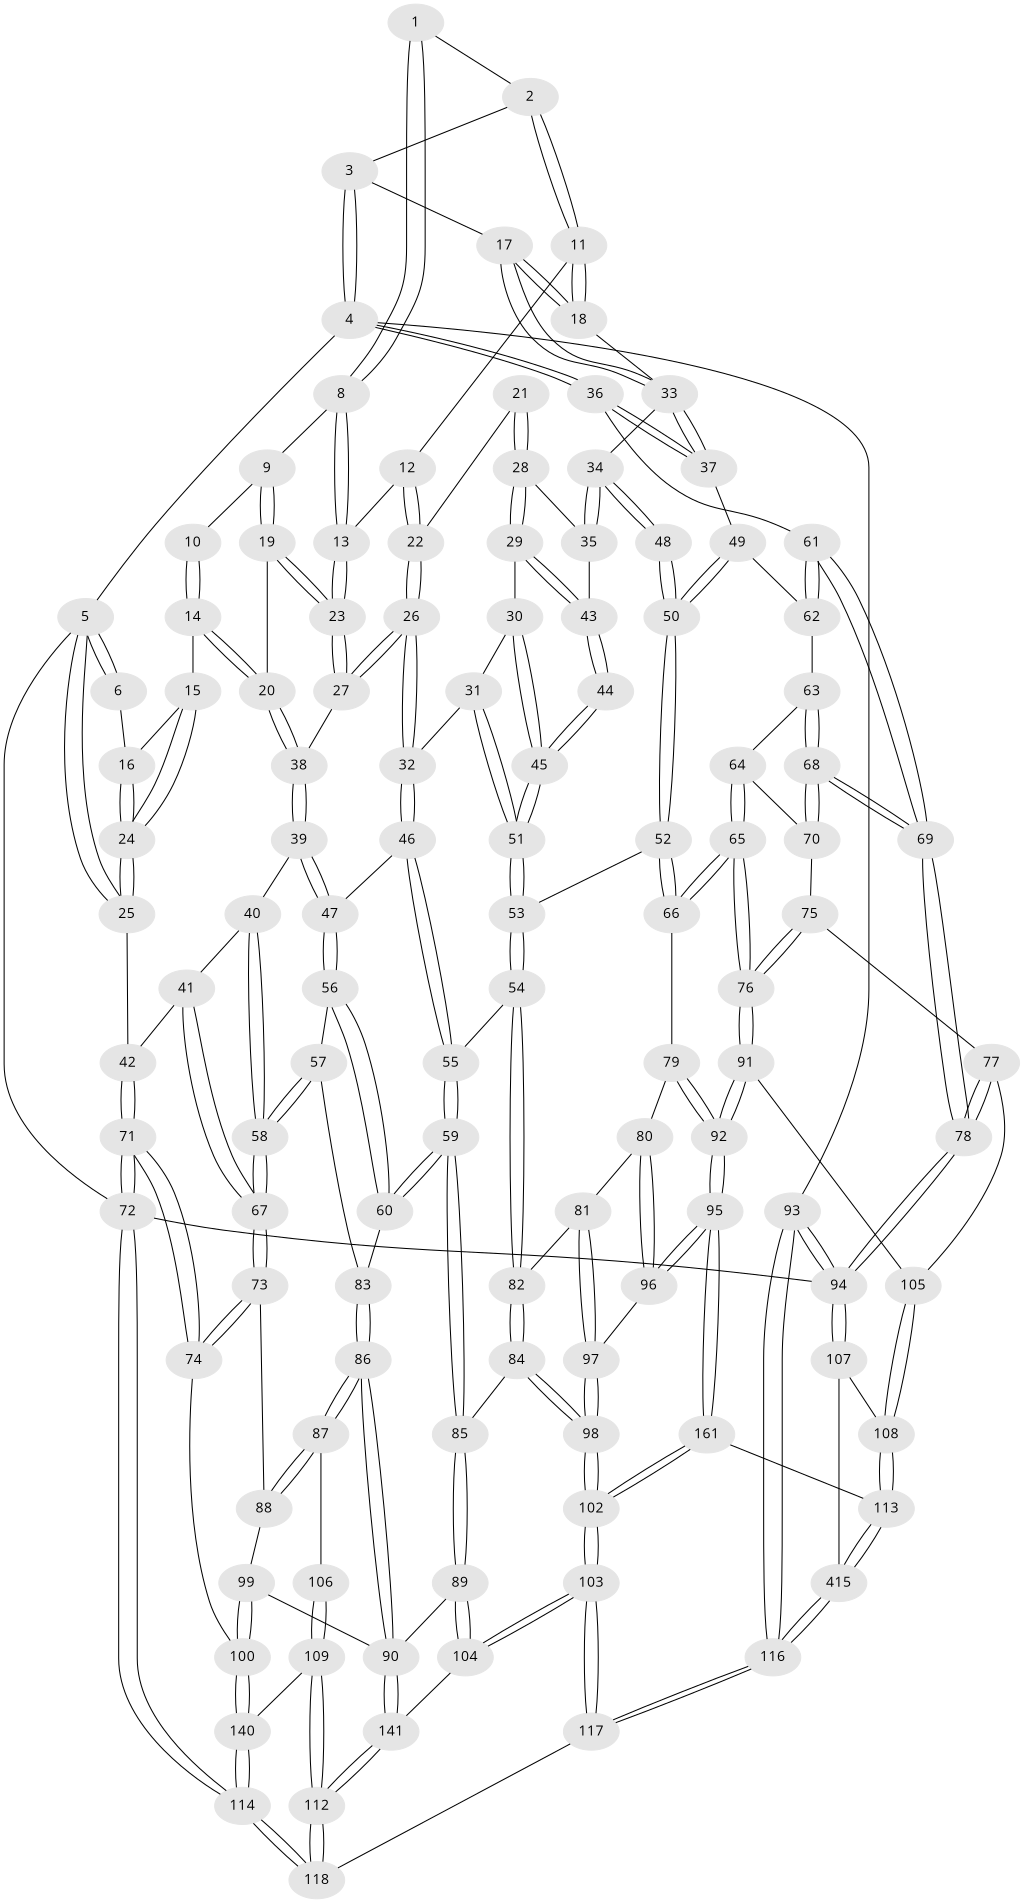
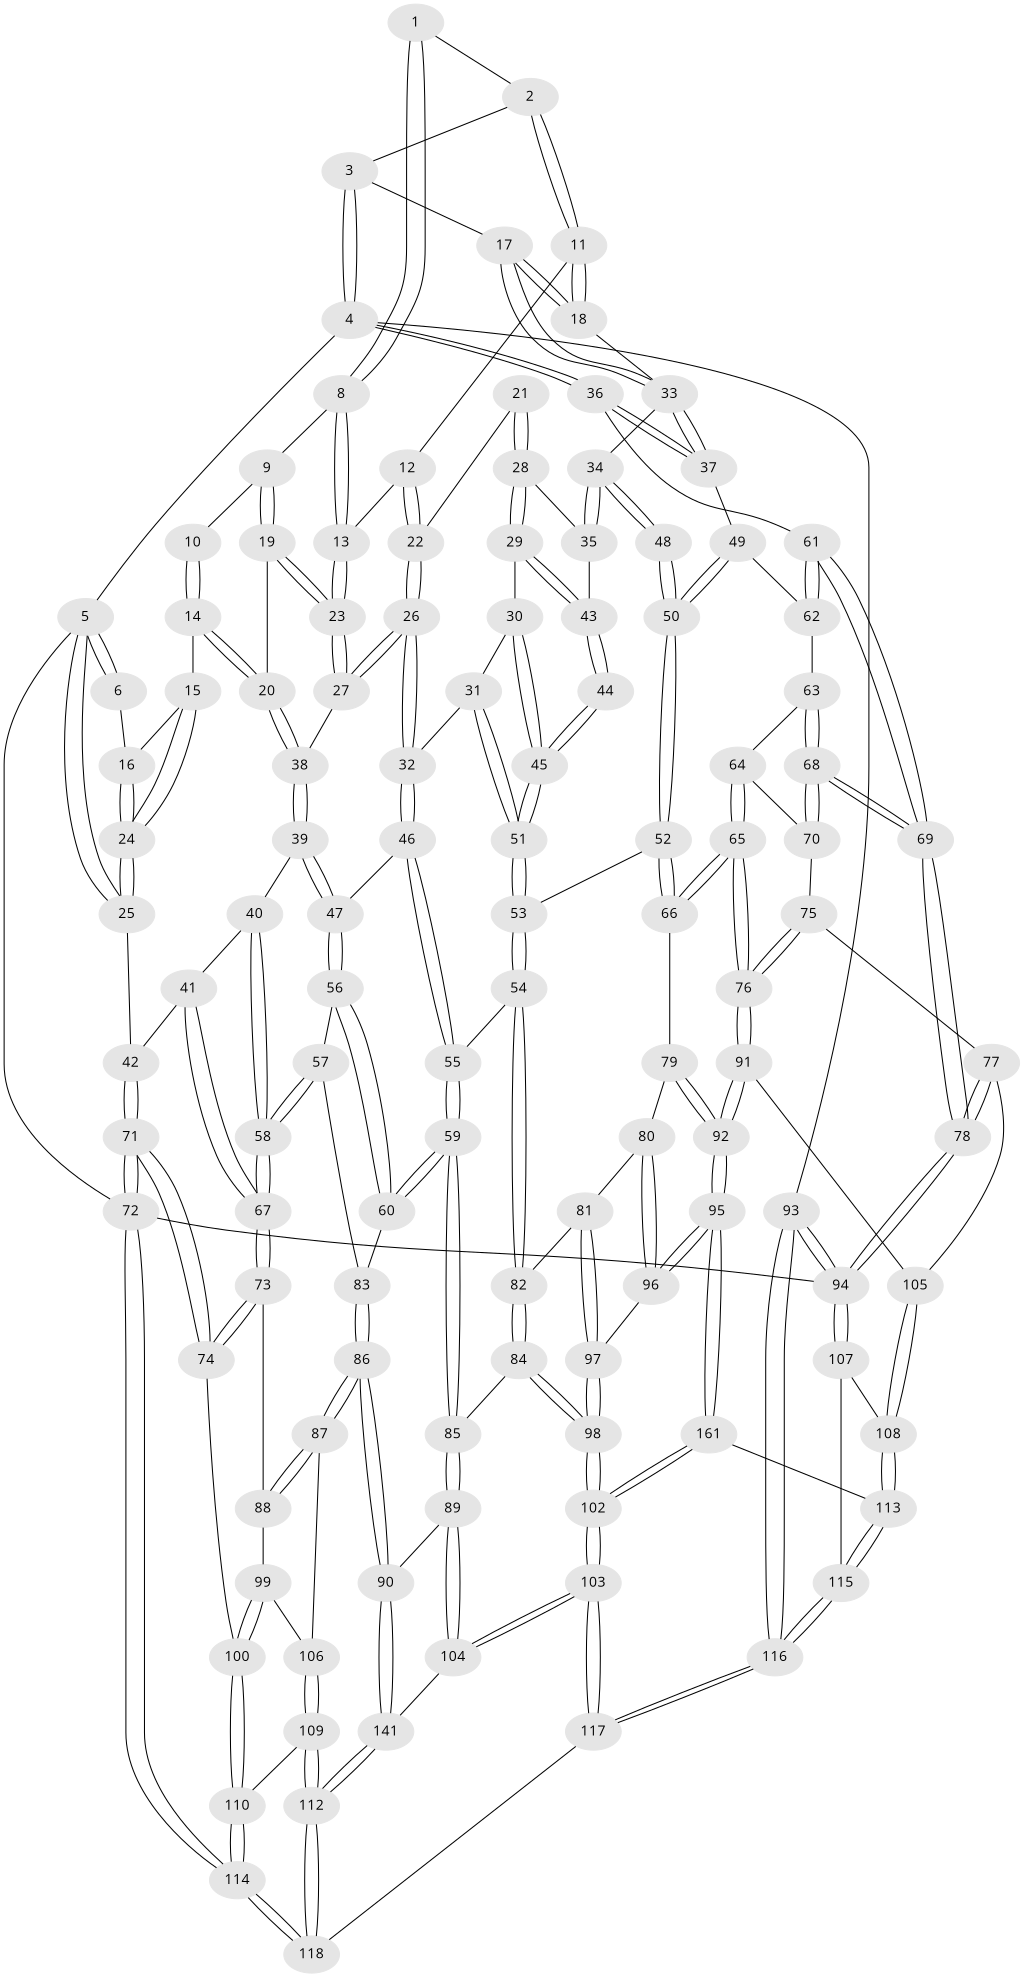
node "415": label "415" -> "115"
edge "99" -- "90": now "99" -- "106"
node "140": label "140" -> "110"
